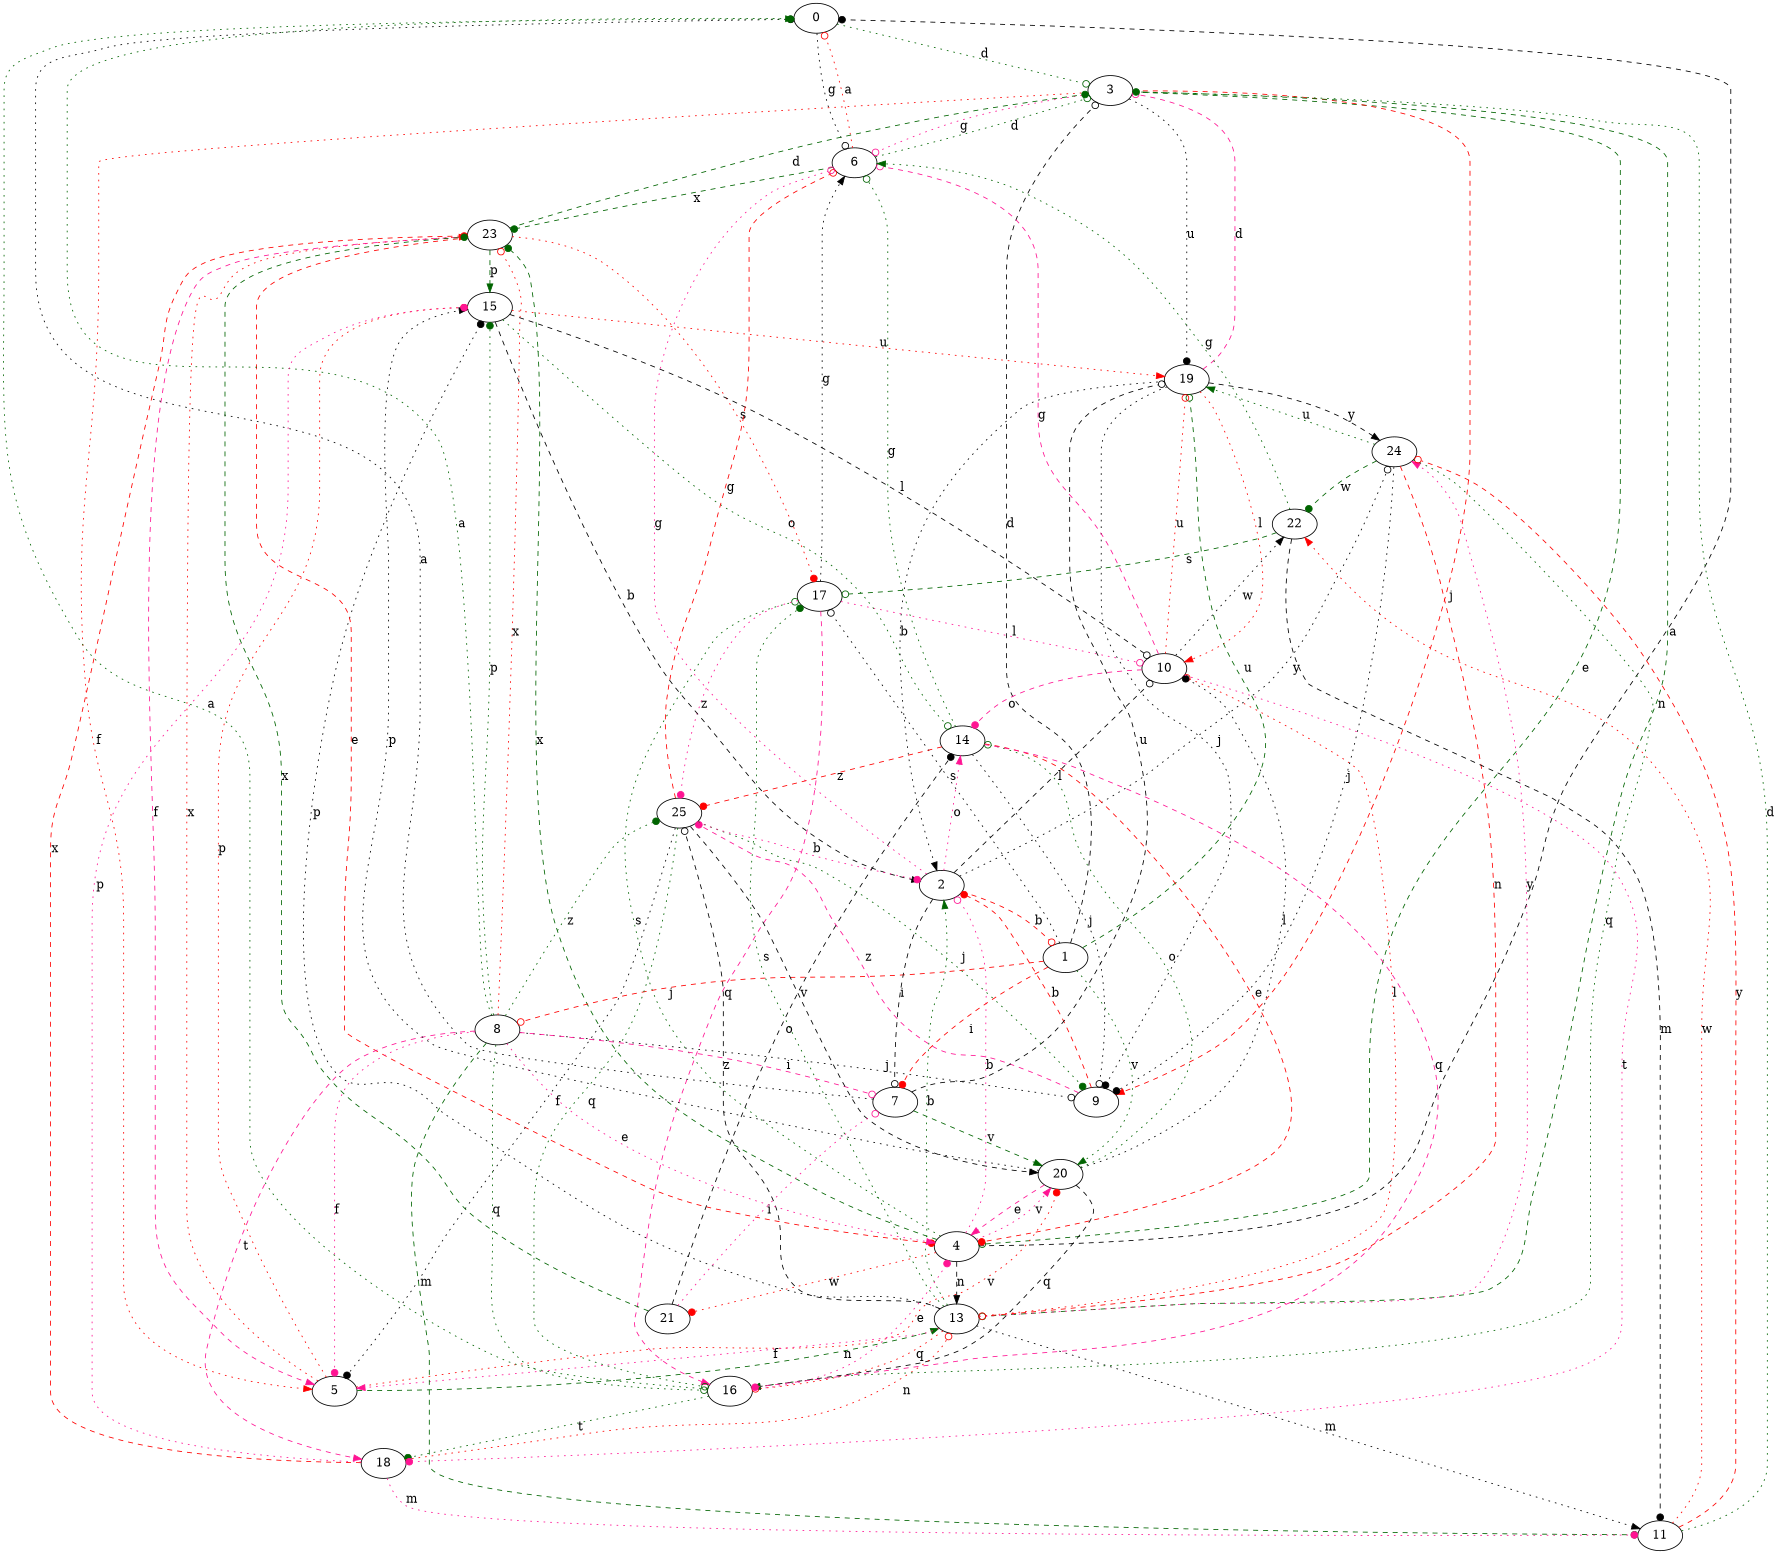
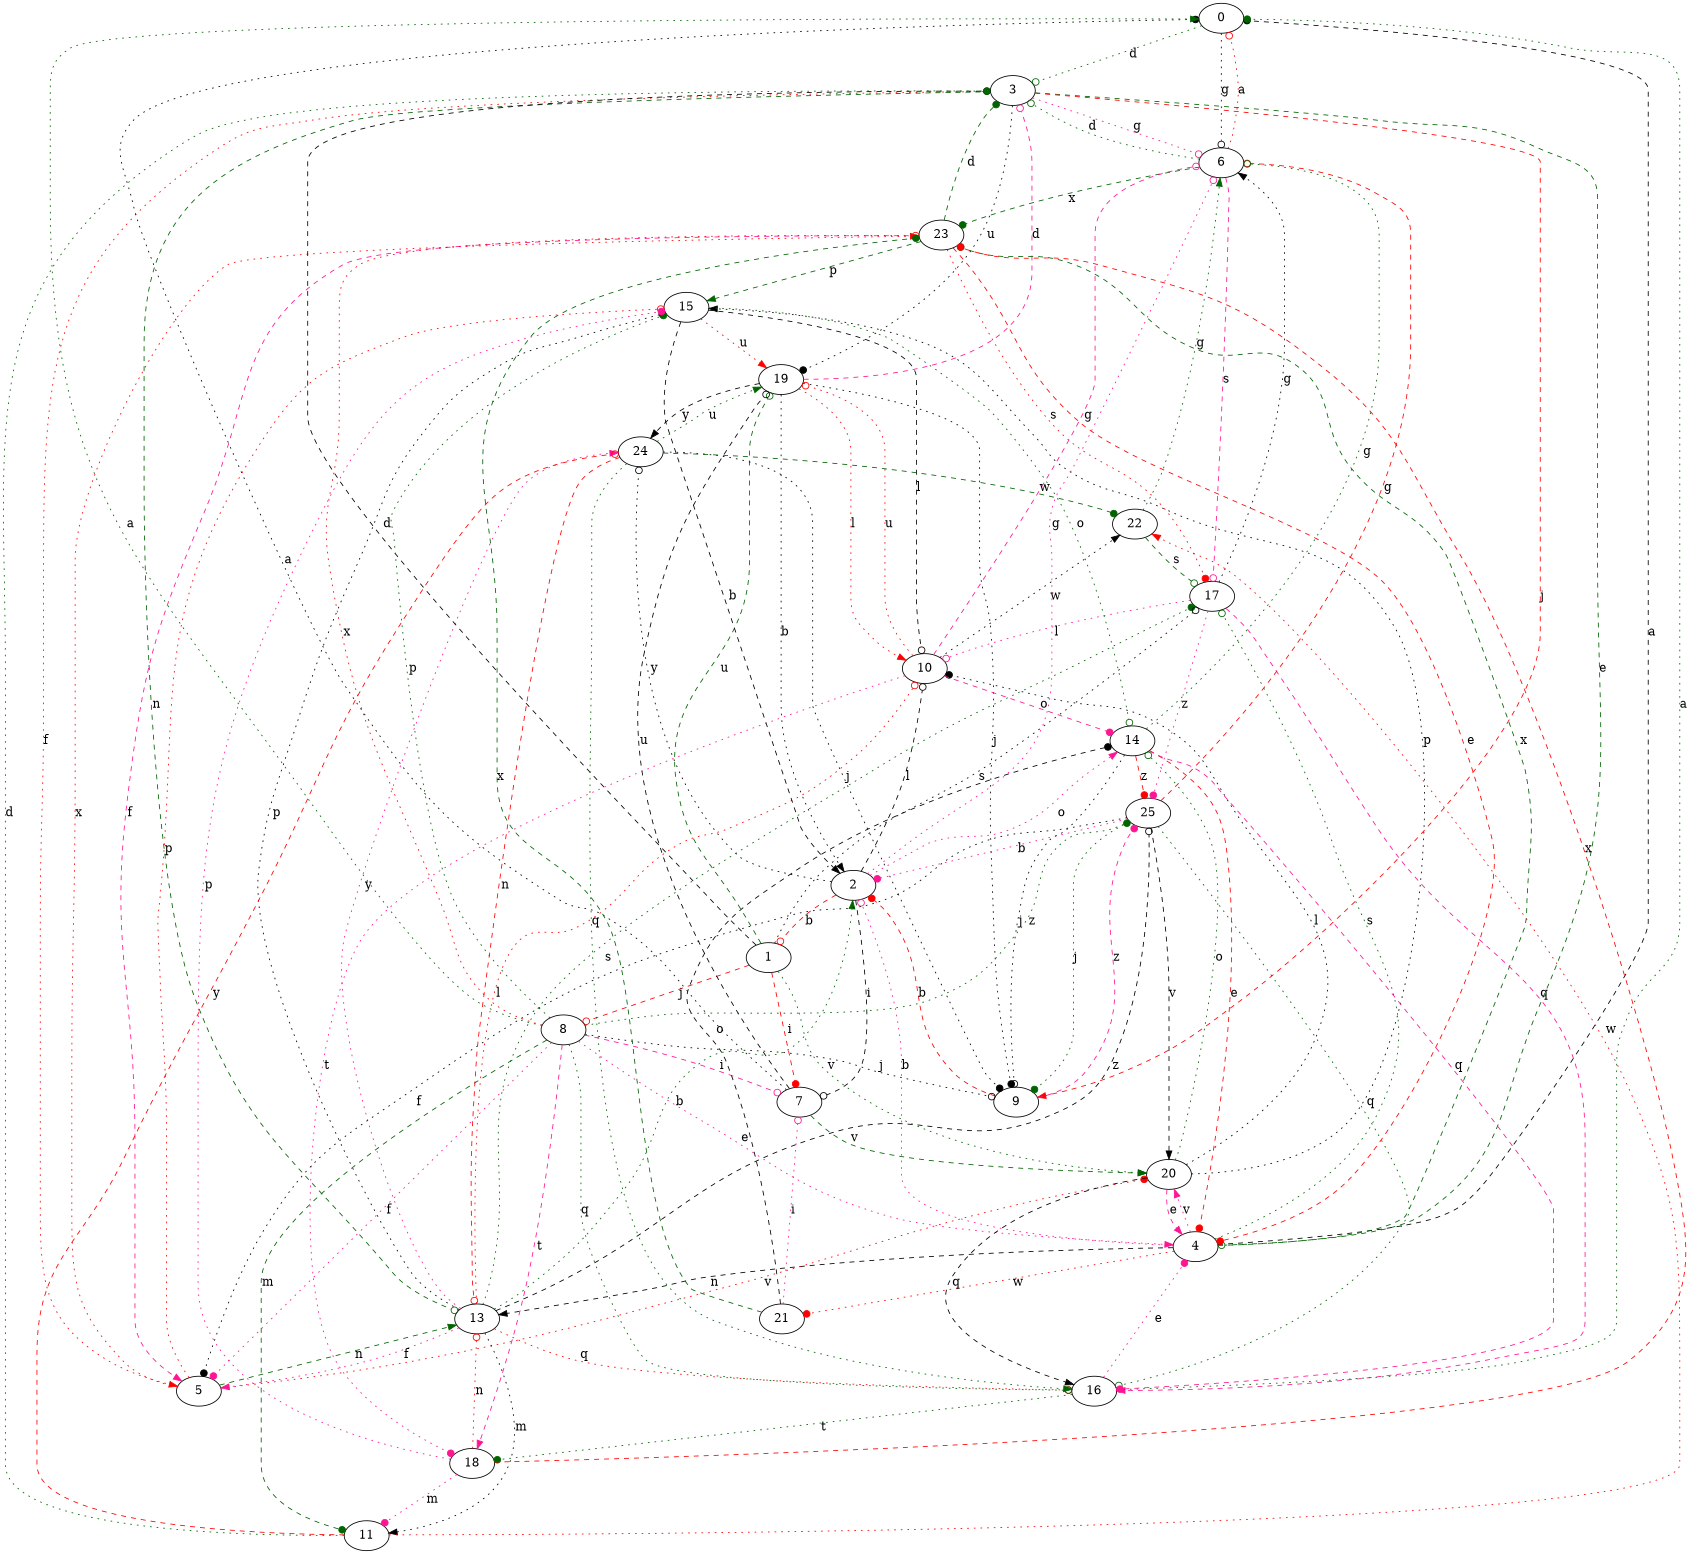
edge "6" -> "17": added, label "s"
edge "22" -> "11": removed, label "m"
